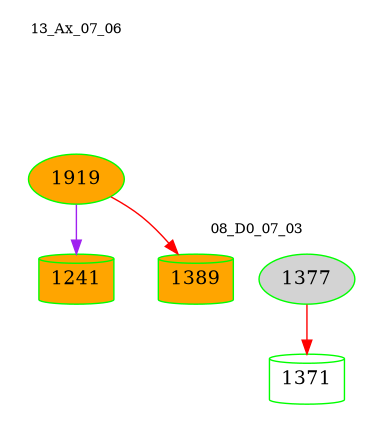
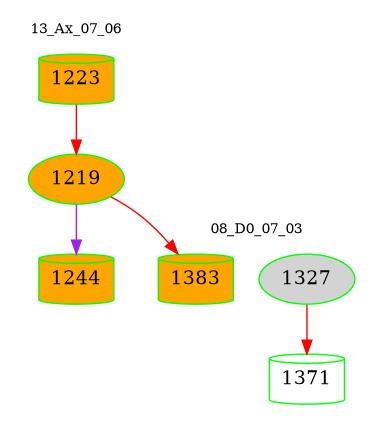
node "1223": added
node "1919": label "1919" -> "1219"
node "1241": label "1241" -> "1244"
node "1389": label "1389" -> "1383"
node "1377": label "1377" -> "1327"
